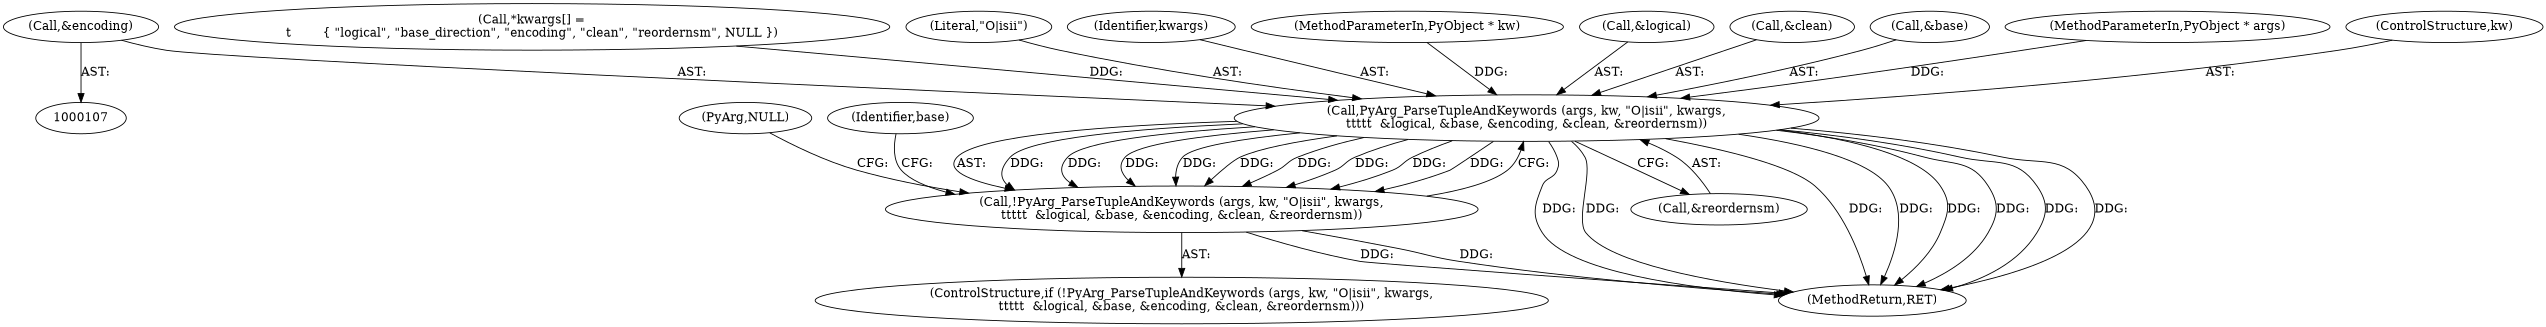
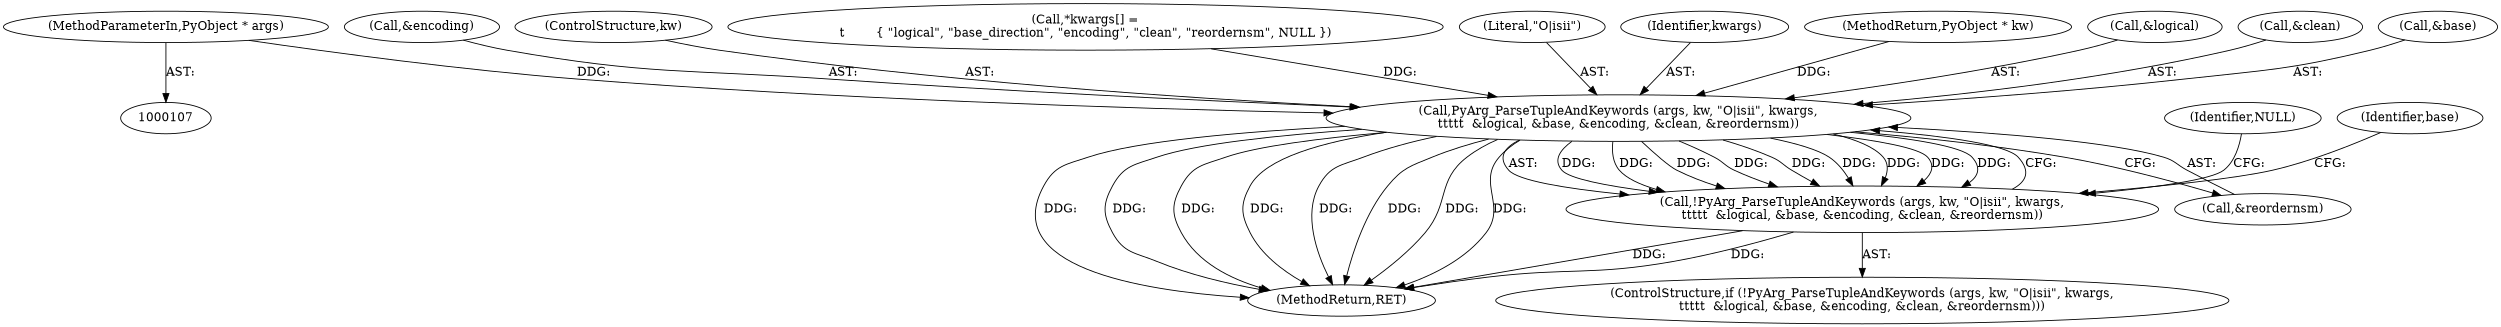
node "(MethodParameterIn,PyObject * kw)": label "(MethodParameterIn,PyObject * kw)" -> "(MethodReturn,PyObject * kw)"
edge "(Call,&encoding)" -> "1000107": now "(MethodParameterIn,PyObject * args)" -> "1000107"
node "(PyArg,NULL)": label "(PyArg,NULL)" -> "(Identifier,NULL)"
